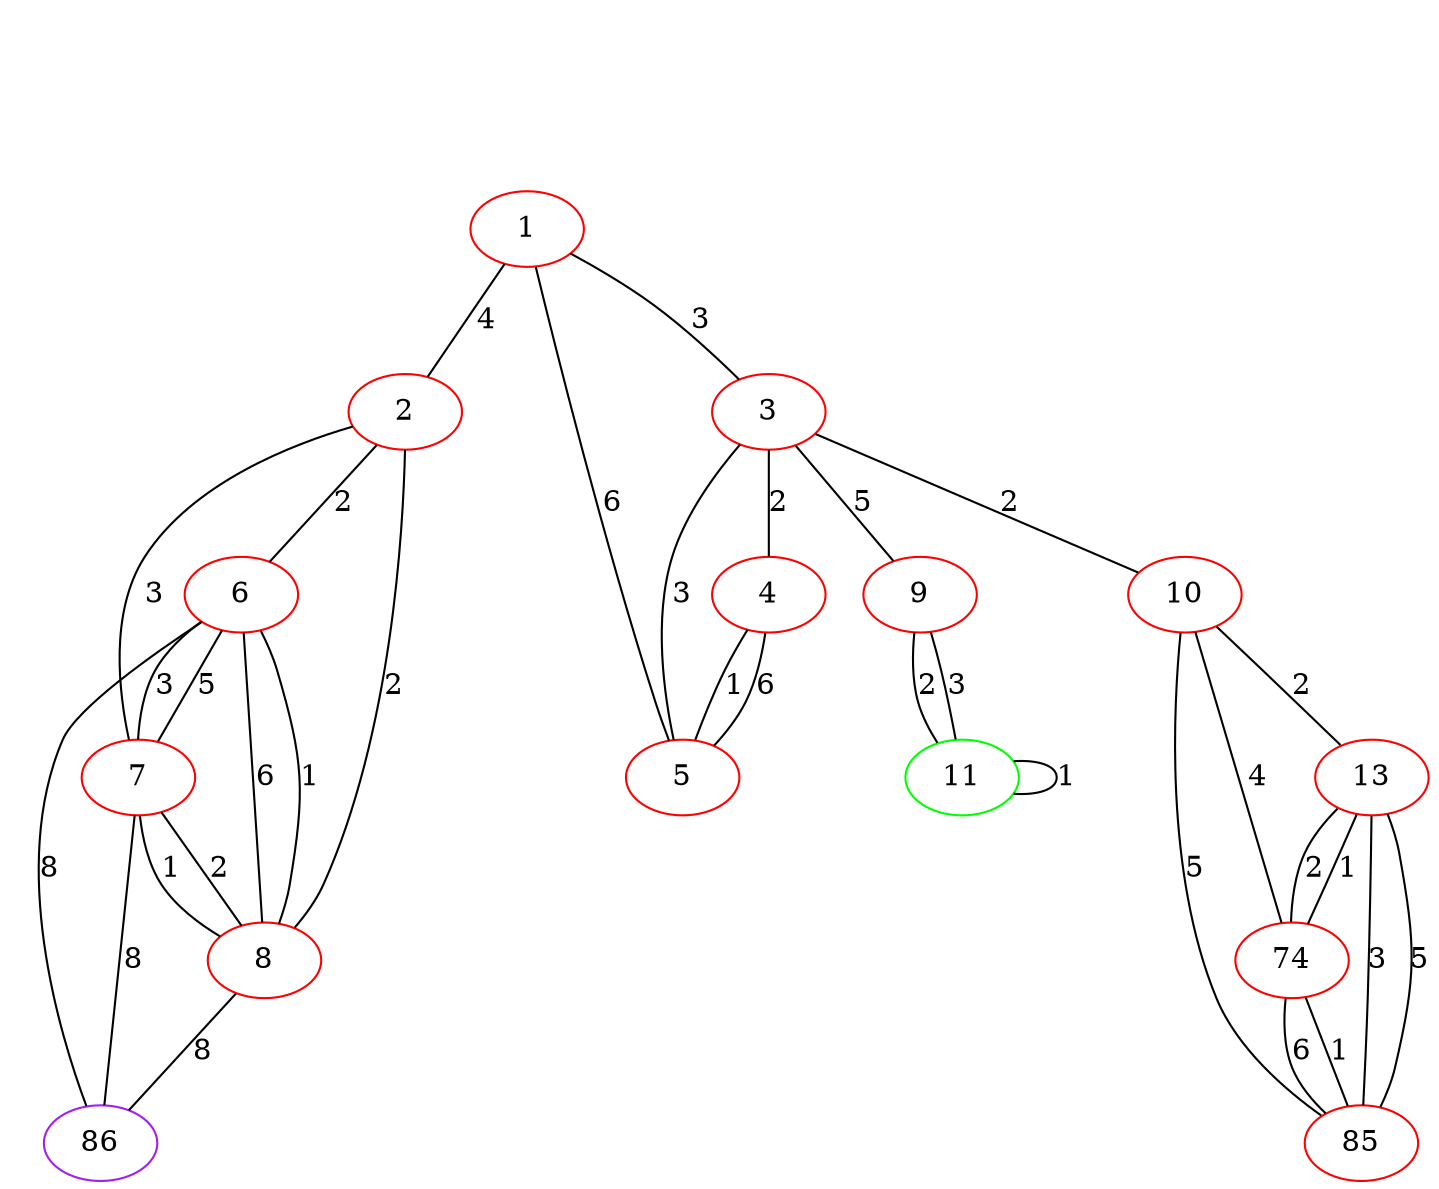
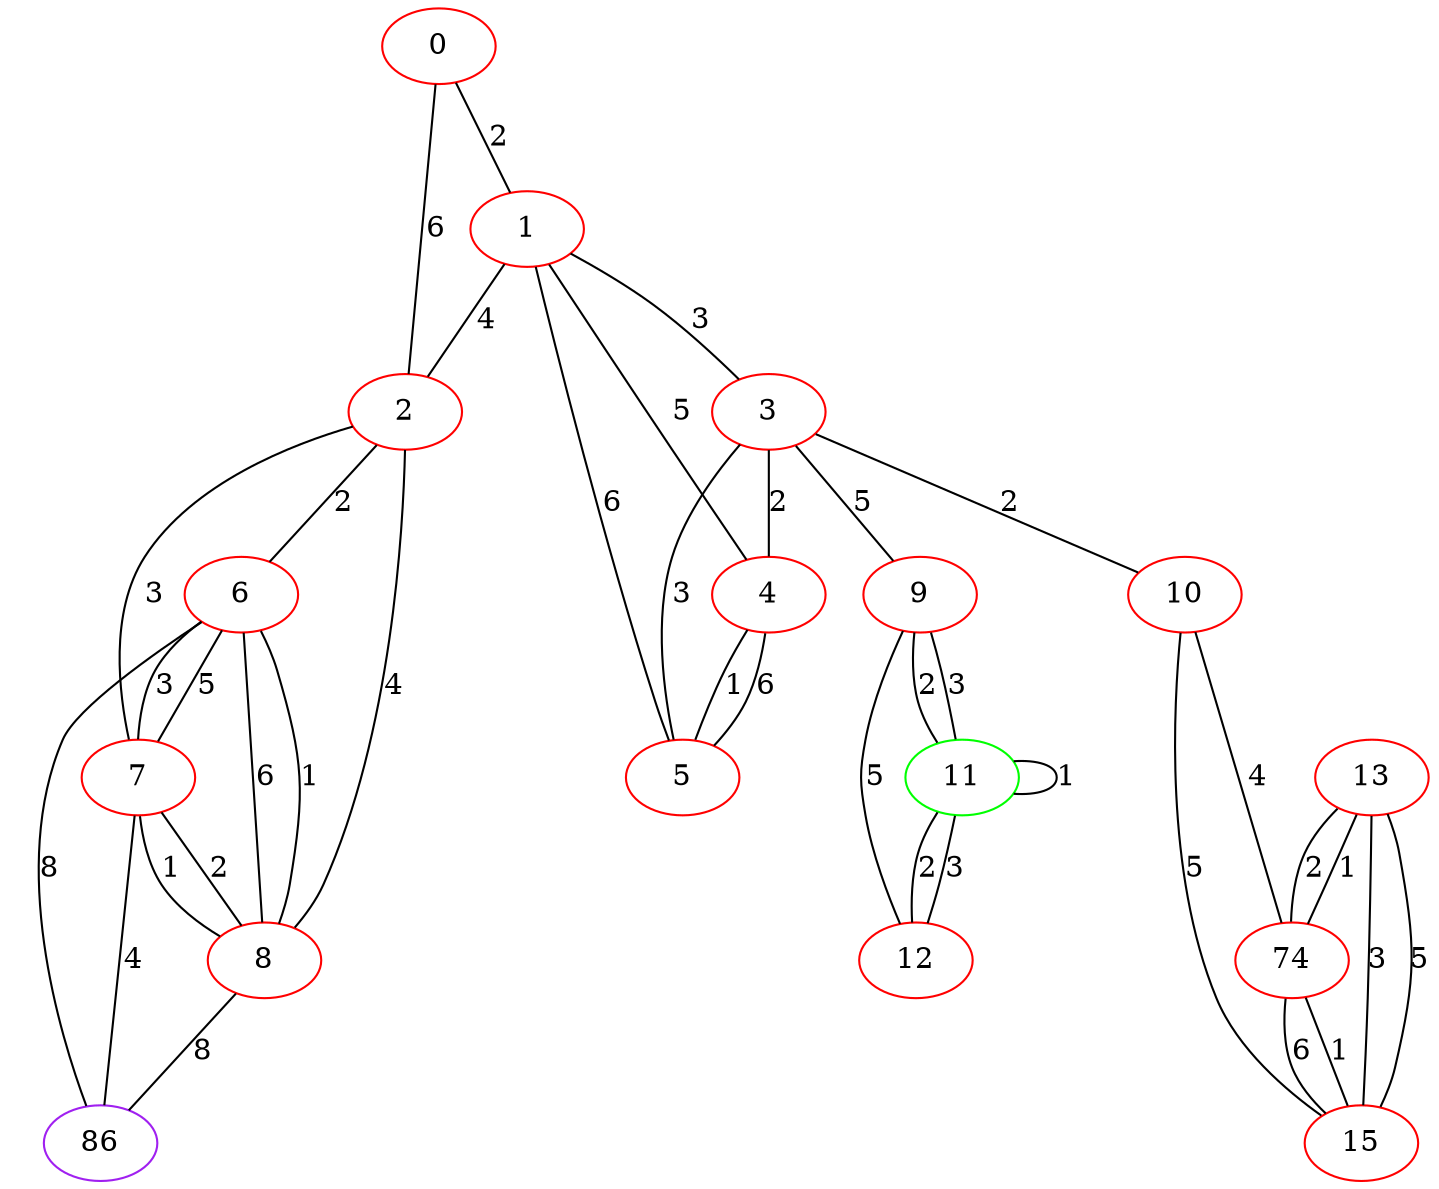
node "0": added
edge "1" -- "4": added, label "5"
edge "2" -- "8": label "2" -> "4"
edge "10" -- "13": removed, label "2"
edge "7" -- "86": label "8" -> "4"
node "12": added
node "85": label "85" -> "15"
